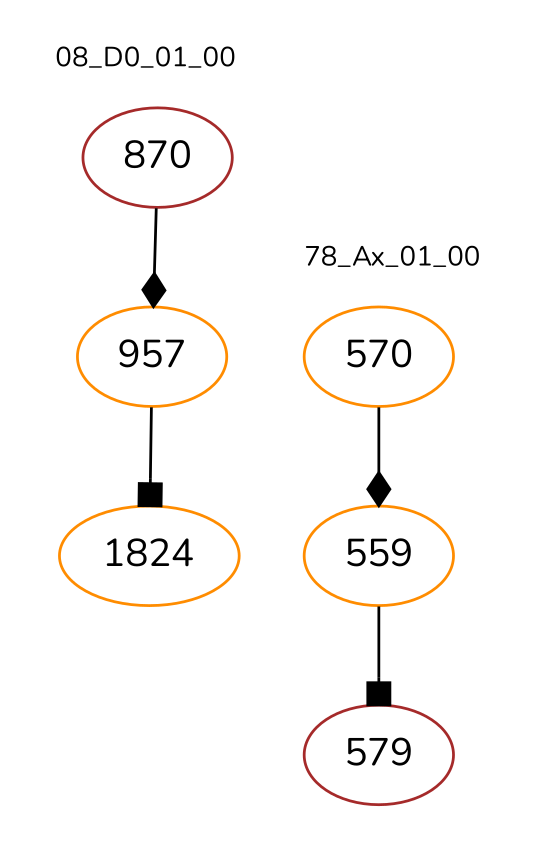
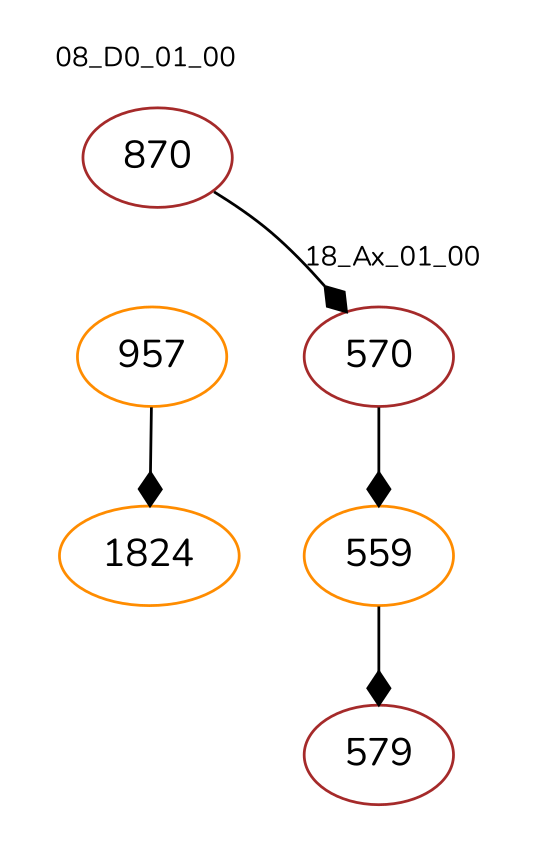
edge "870" -> "957": now "870" -> "570"
cluster "78_Ax_01_00": label "78_Ax_01_00" -> "18_Ax_01_00"
node "570": color darkorange -> brown
edge "957" -> "1824": arrowhead box -> diamond
edge "559" -> "579": arrowhead box -> diamond
